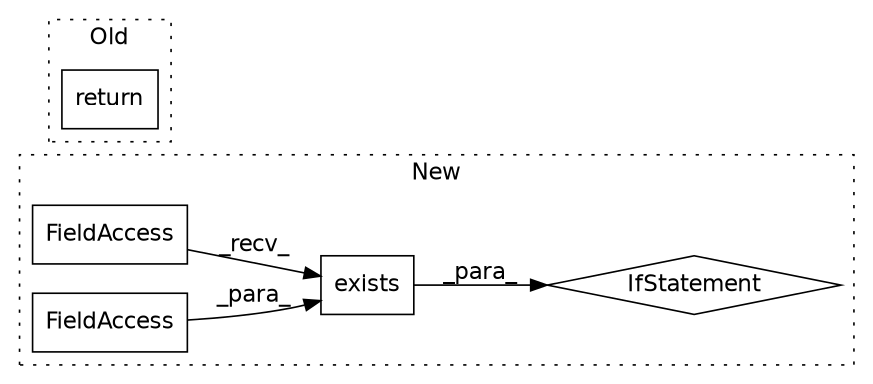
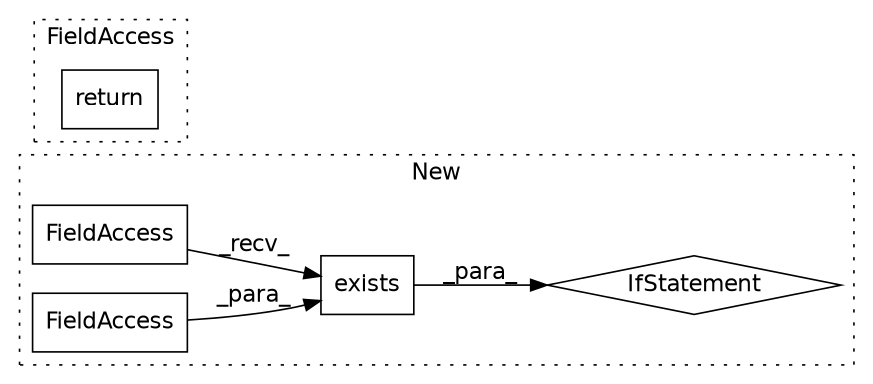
cluster "Old": label "Old" -> "FieldAccess"
